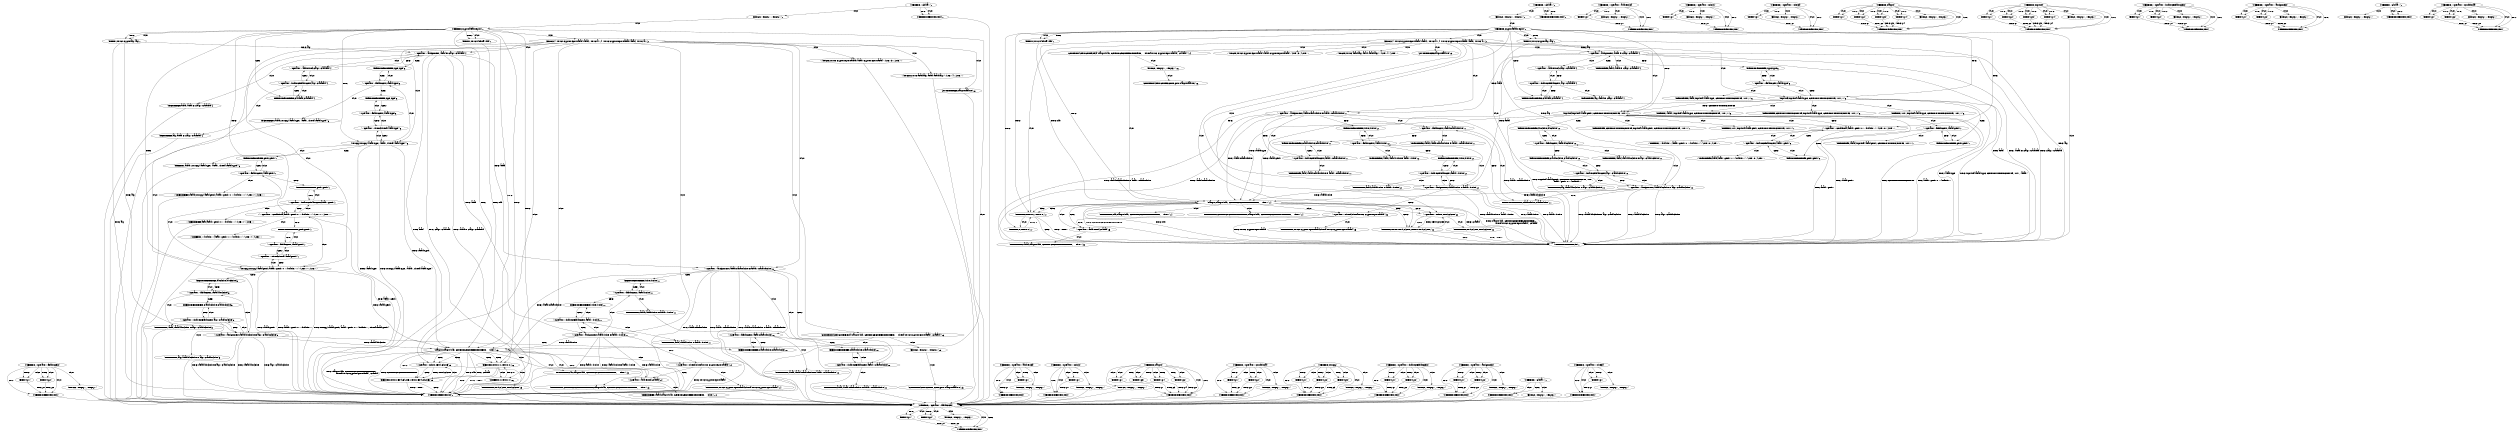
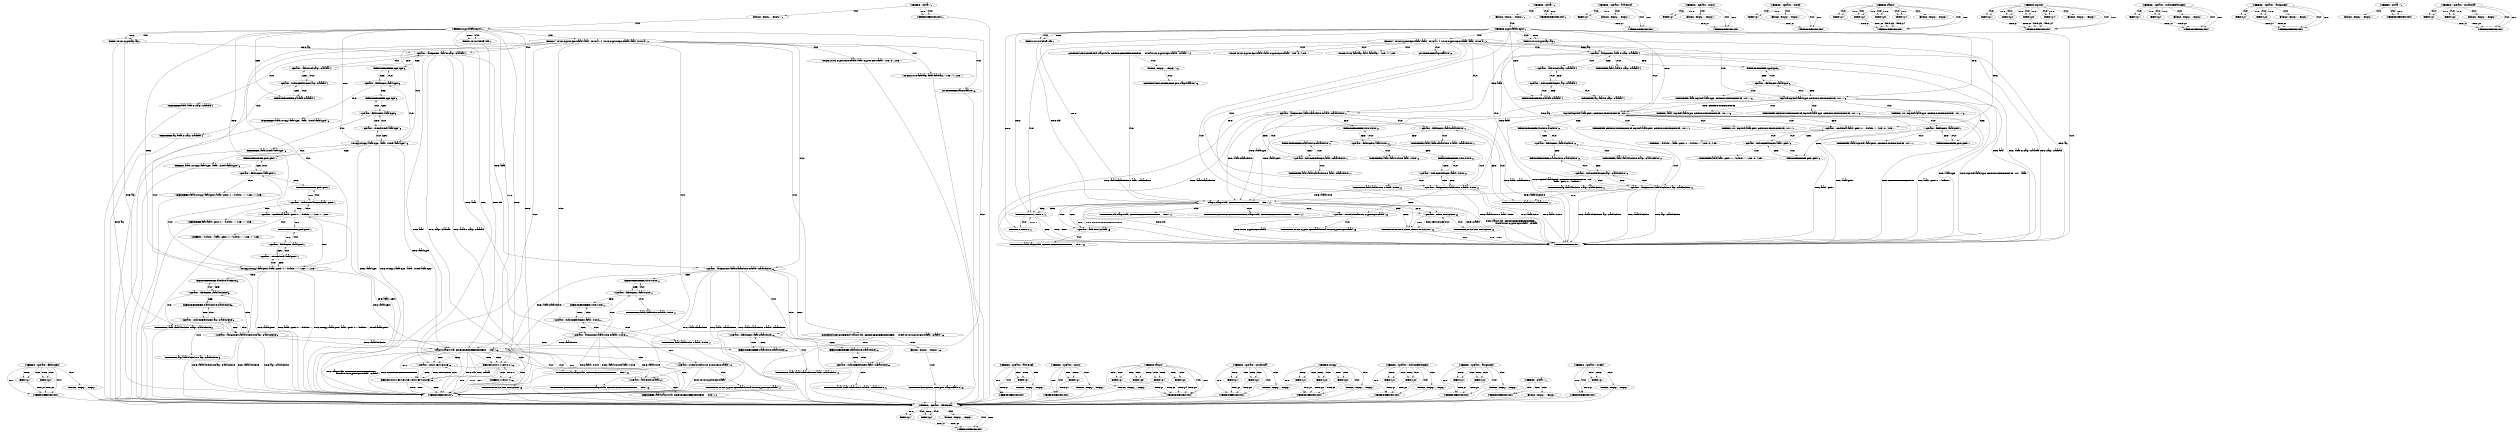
node "(IDENTIFIER,raead,sizeof(raead.type))": added
